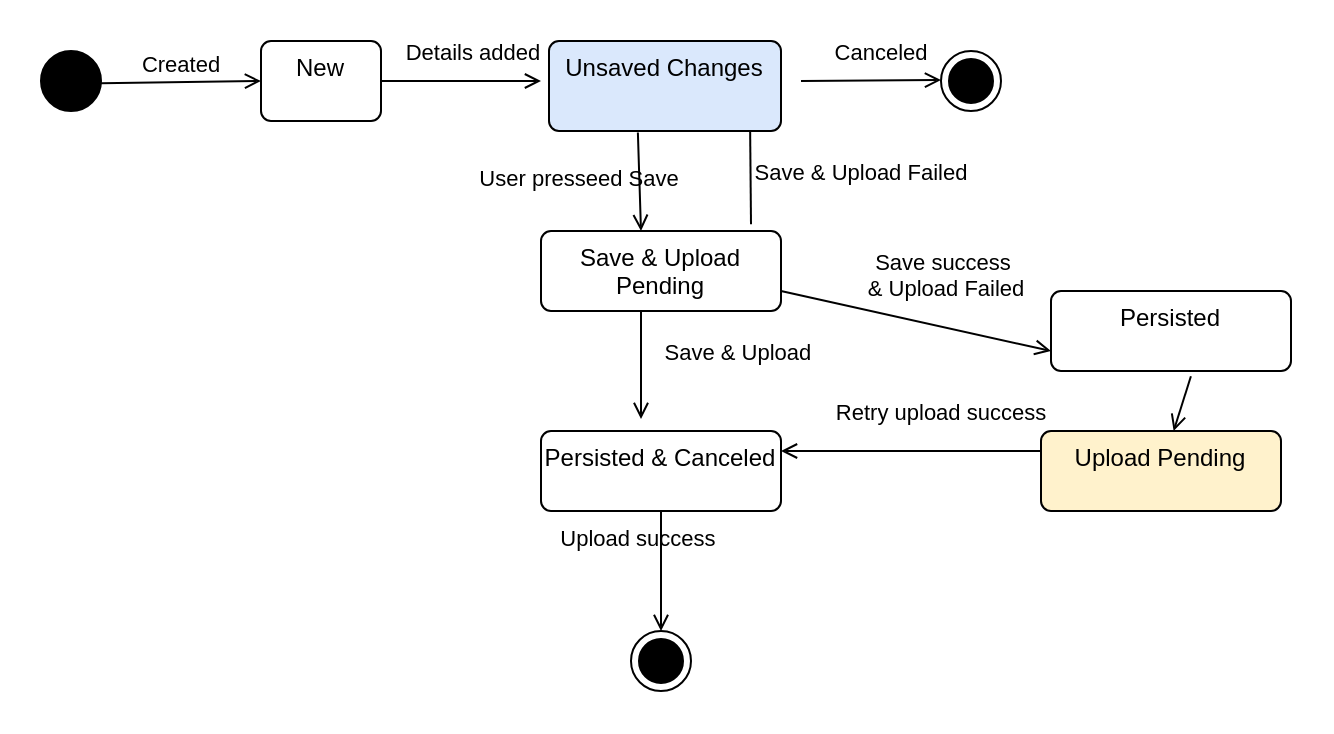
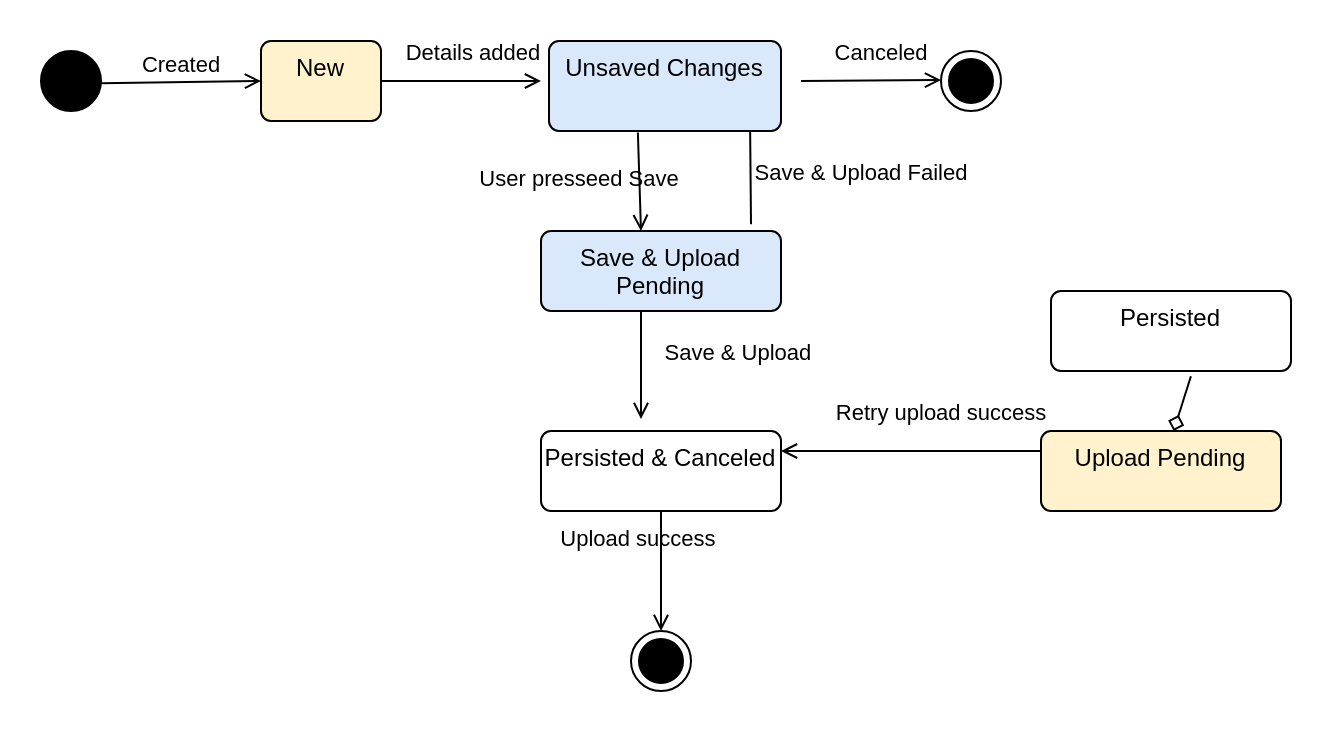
node "New": fillcolor #ffffff -> #fff2cc
node "Save & Upload Pending": fillcolor #ffffff -> #dae8fc
edge "Save & Upload Pending" -> "Persisted": removed, label "Save success & Upload Failed"
edge "Persisted" -> "Upload Pending": arrowhead open -> diamond
